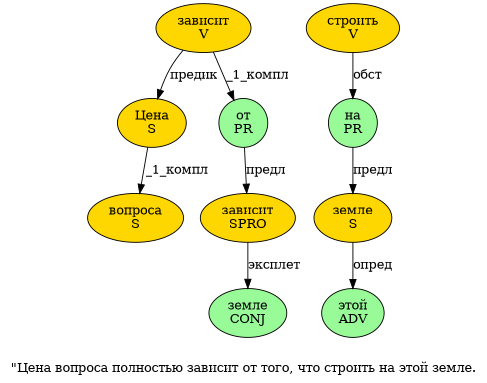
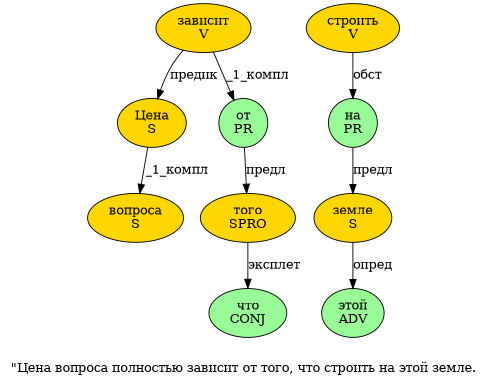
node "зависит SPRO": label "зависит SPRO" -> "того SPRO"
node "земле CONJ": label "земле CONJ" -> "что CONJ"
